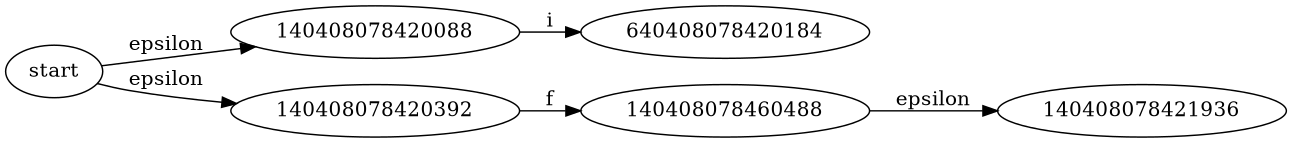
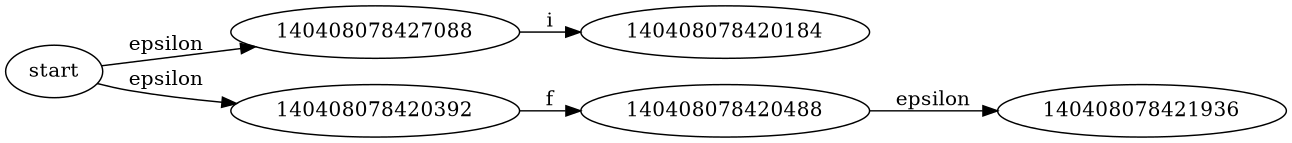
node "140408078420088": label "140408078420088" -> "140408078427088"
node "640408078420184": label "640408078420184" -> "140408078420184"
node "140408078460488": label "140408078460488" -> "140408078420488"
